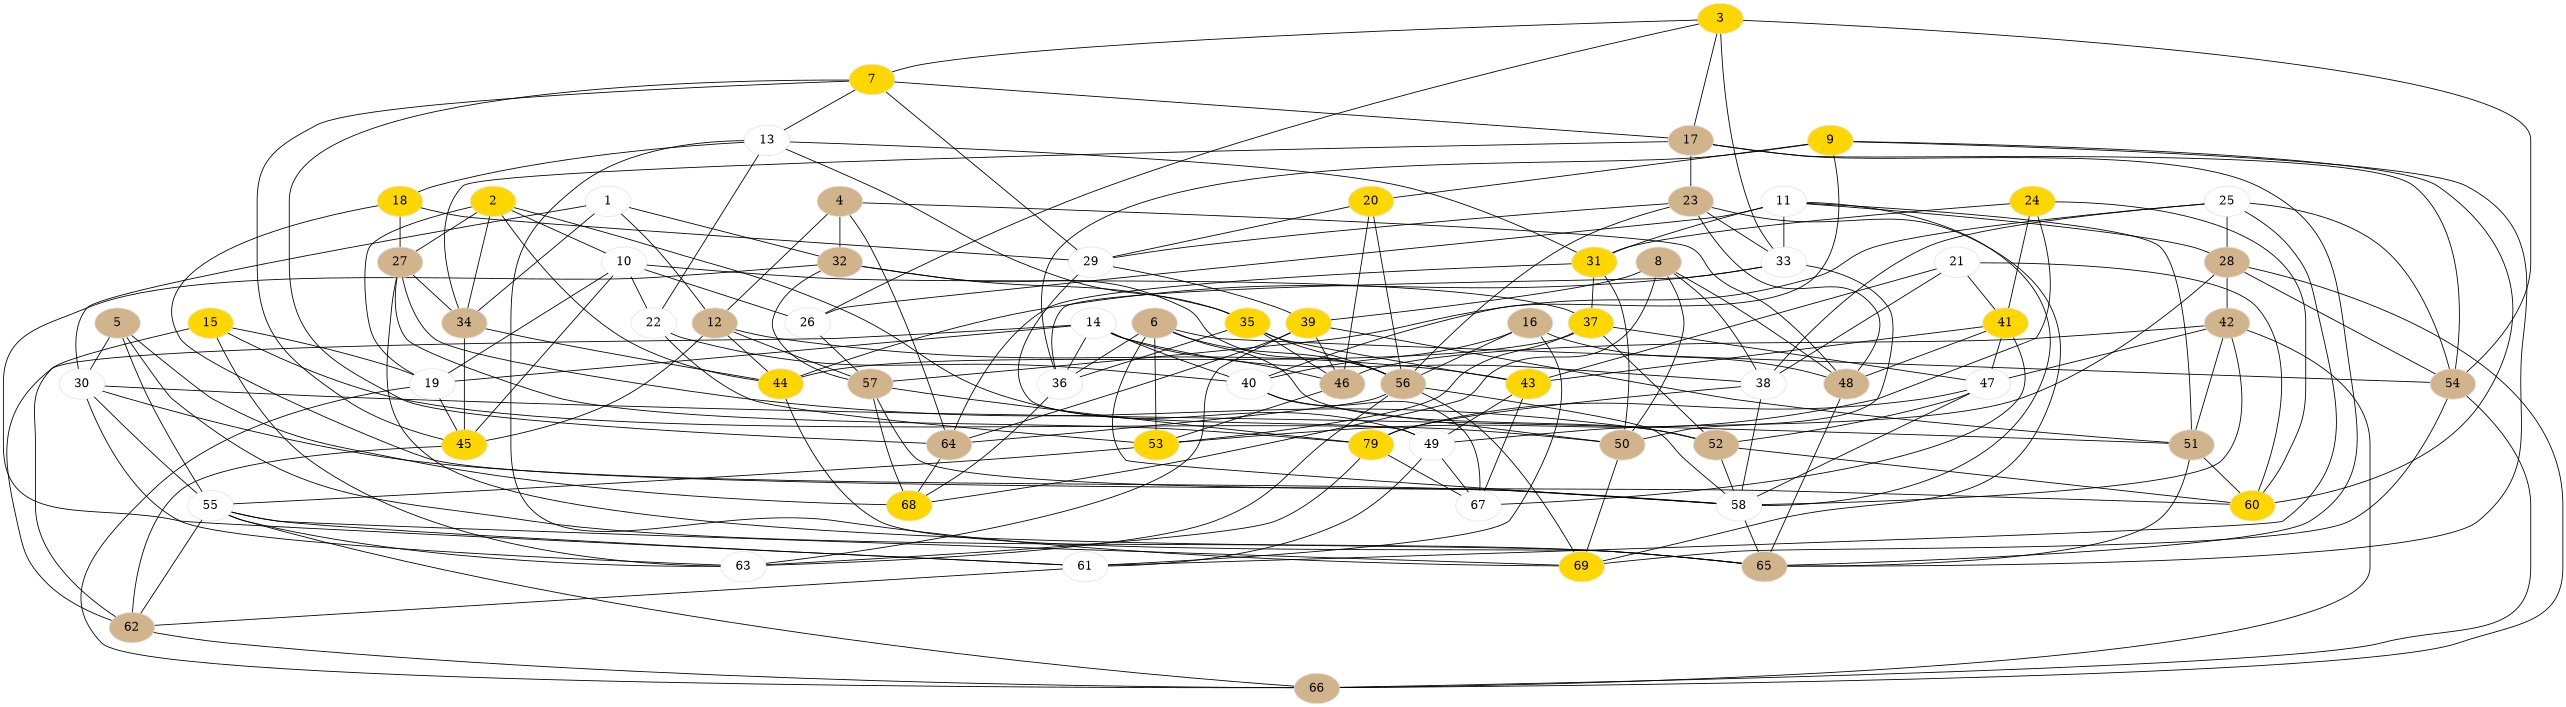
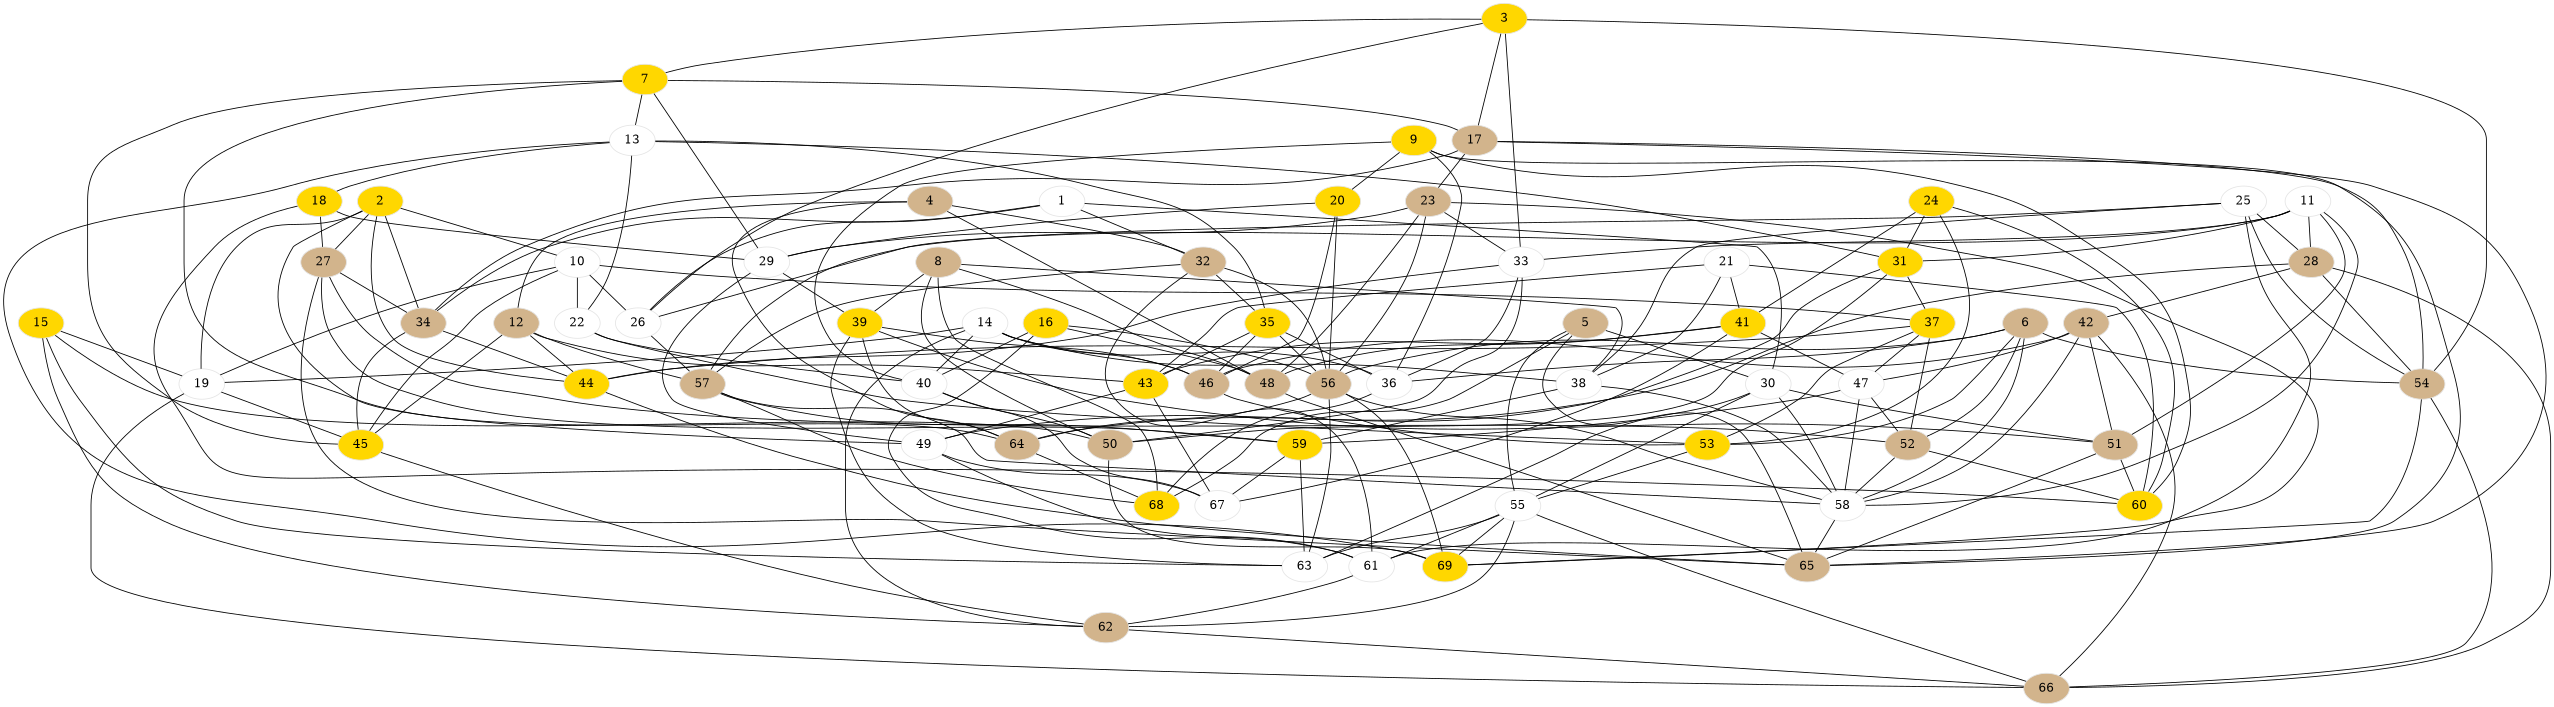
edge "1" -- "12": now "1" -- "26"
node "16": fillcolor tan -> gold
node "79": label "79" -> "59"
